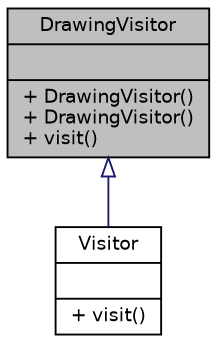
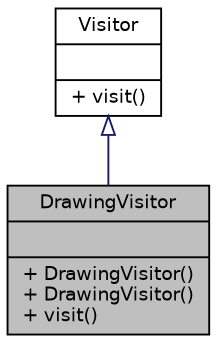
edge "Visitor" -> "DrawingVisitor": reversed
